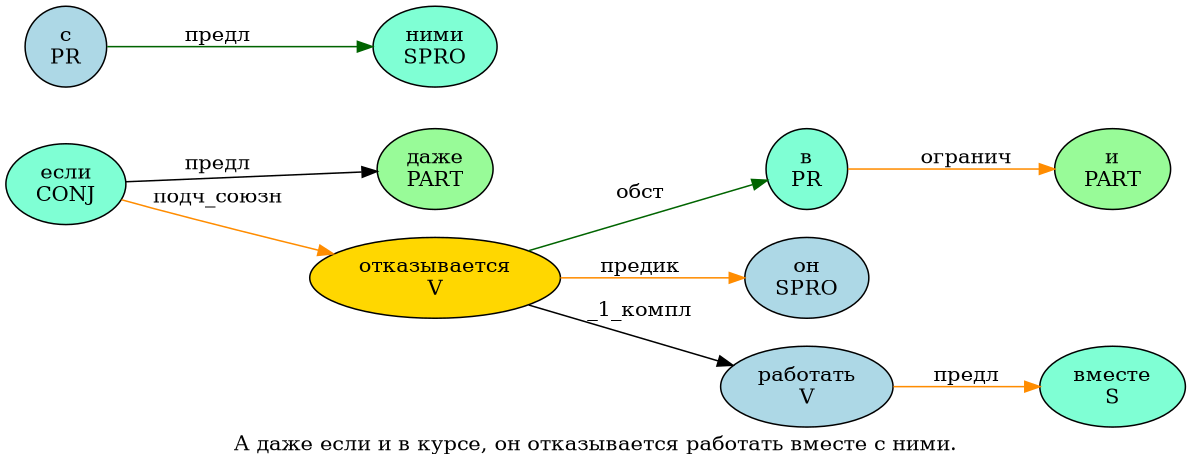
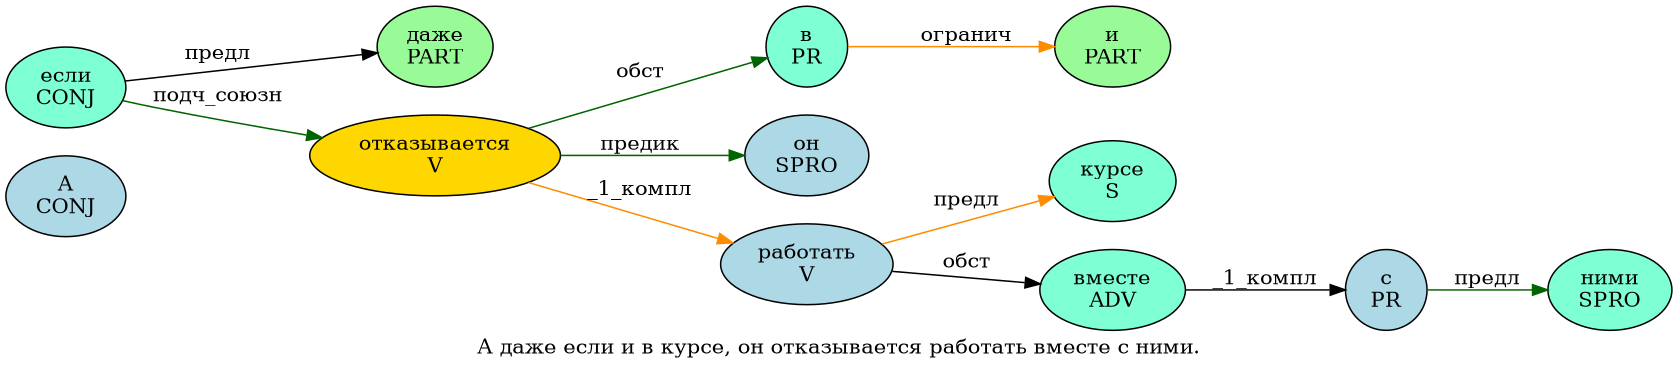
node "А CONJ": added
edge "если CONJ" -> "отказывается V": color darkorange -> darkgreen
edge "отказывается V" -> "он SPRO": color darkorange -> darkgreen
node "вместе ADV": added
edge "отказывается V" -> "работать V": color black -> darkorange
node "вместе S": label "вместе S" -> "курсе S"
